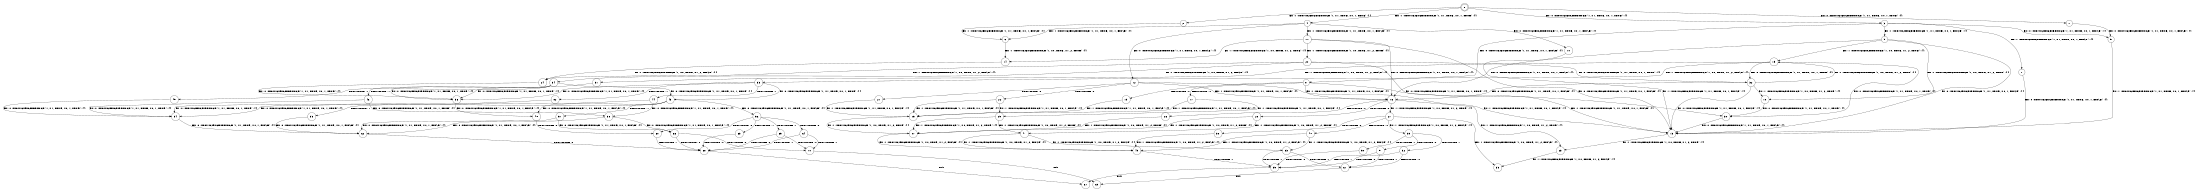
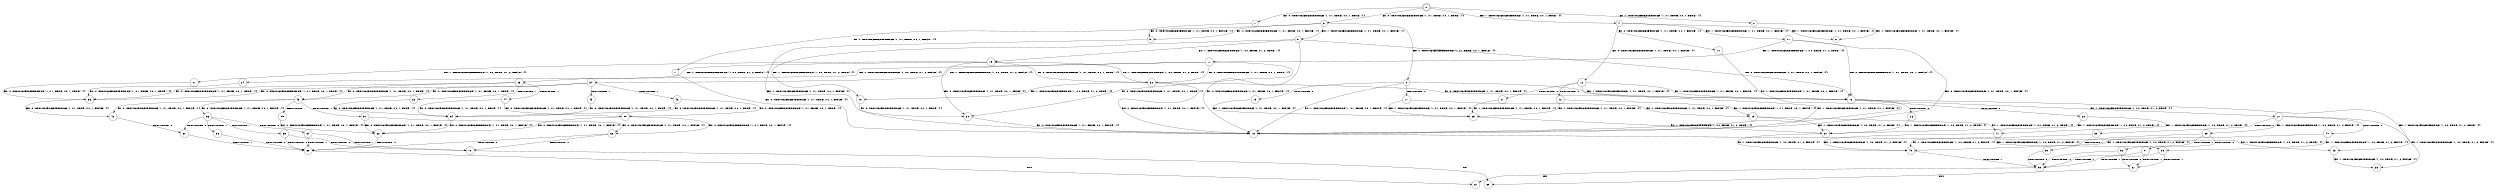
node "14": removed
